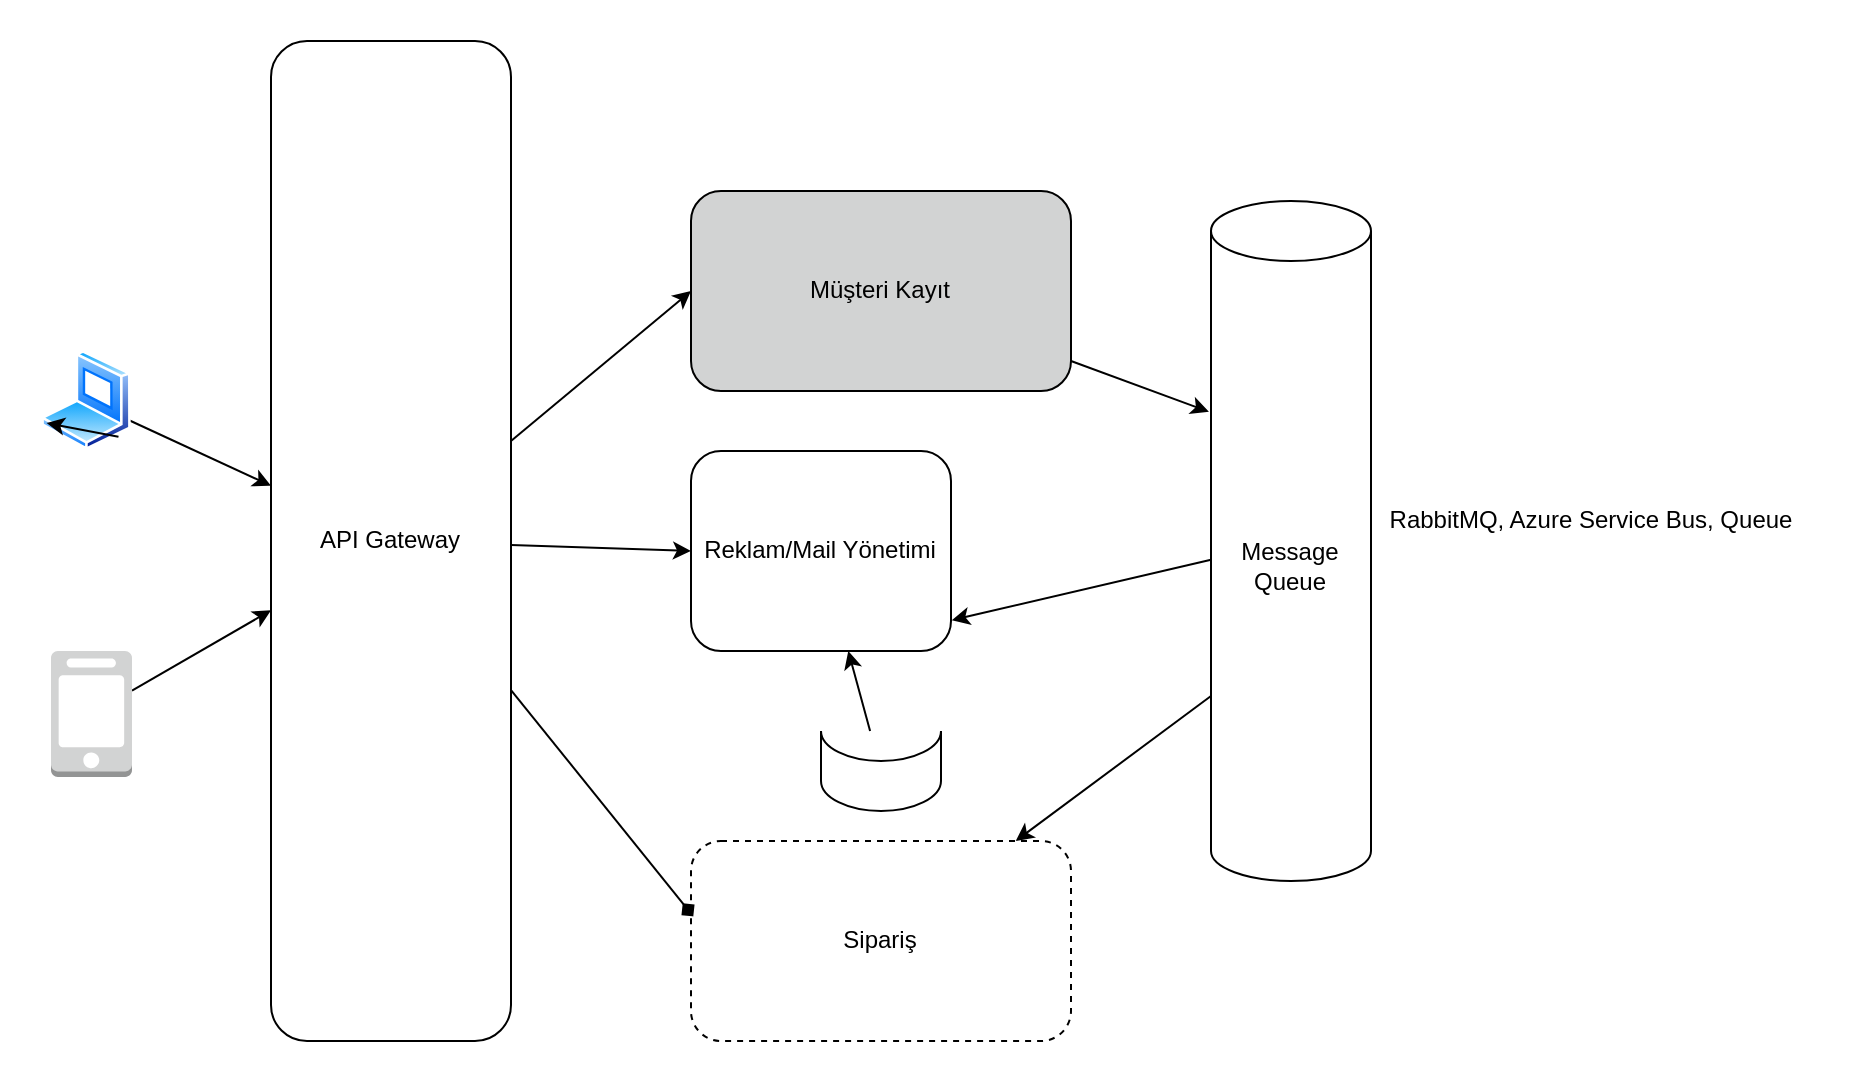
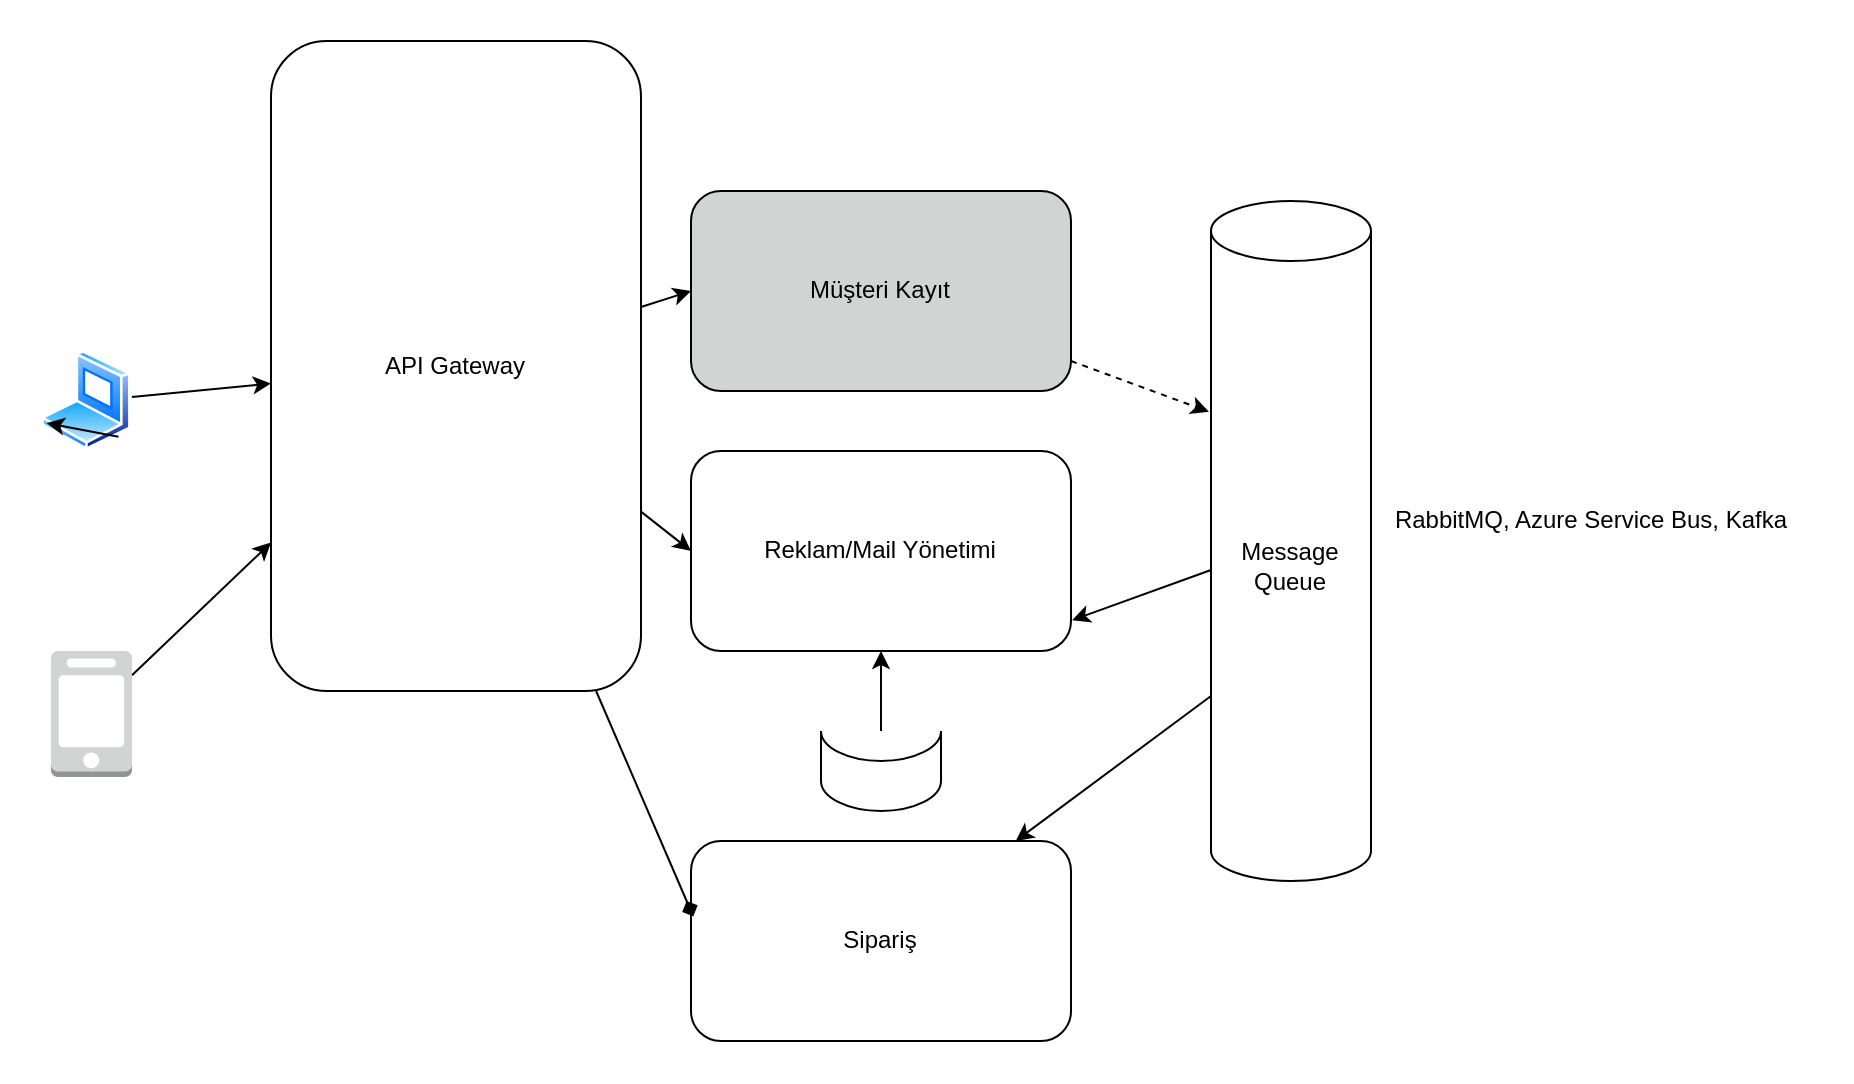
edge "Müşteri Kayıt" -> "Message Queue": style solid -> dashed
node "RabbitMQ, Azure Service Bus, Queue": label "RabbitMQ, Azure Service Bus, Queue" -> "RabbitMQ, Azure Service Bus, Kafka"
node "API Gateway": size 240x1000 -> 370x650
node "Reklam/Mail Yönetimi": size 260x200 -> 380x200
node "Sipariş": style dashed -> solid
